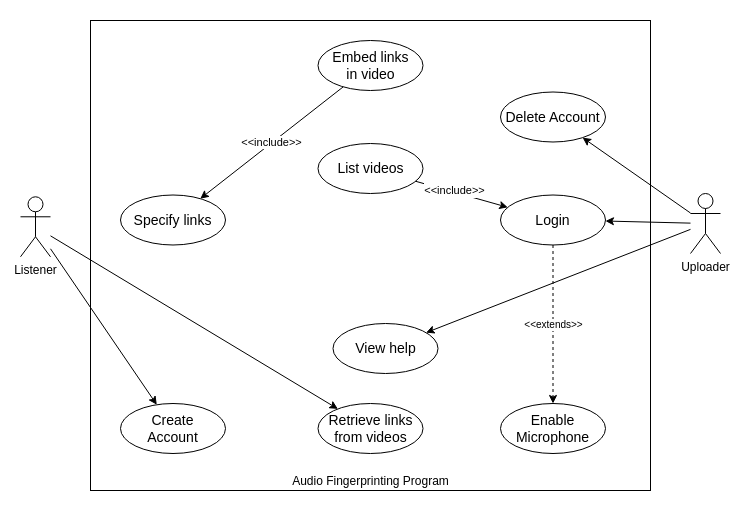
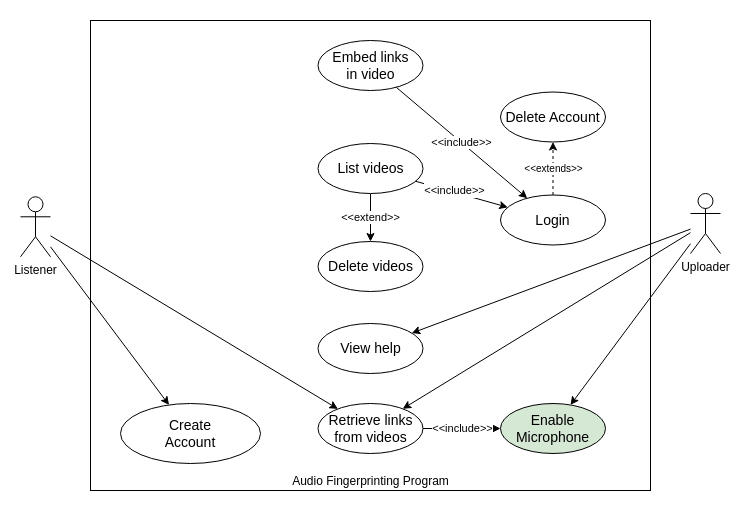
edge "Embed linksin video" -> "Specify links": removed, label "<<include>>"
edge "Embed linksin video" -> "Login": added, label "<<include>>"
edge "Uploader" -> "Delete Account": now "Uploader" -> "Retrieve linksfrom videos"
edge "List videos" -> "Delete videos": added, label "<<extend>>"
node "Specify links": removed
edge "Uploader" -> "Login": now "Uploader" -> "EnableMicrophone"
node "Delete videos": added
edge "Login" -> "EnableMicrophone": now "Login" -> "Delete Account"
node "View help": moved (386, 349) -> (371, 349)
node "Create Account": size 105x50 -> 140x60
edge "Retrieve linksfrom videos" -> "EnableMicrophone": added, label "<<include>>"
node "EnableMicrophone": fillcolor #ffffff -> #d5e8d4
